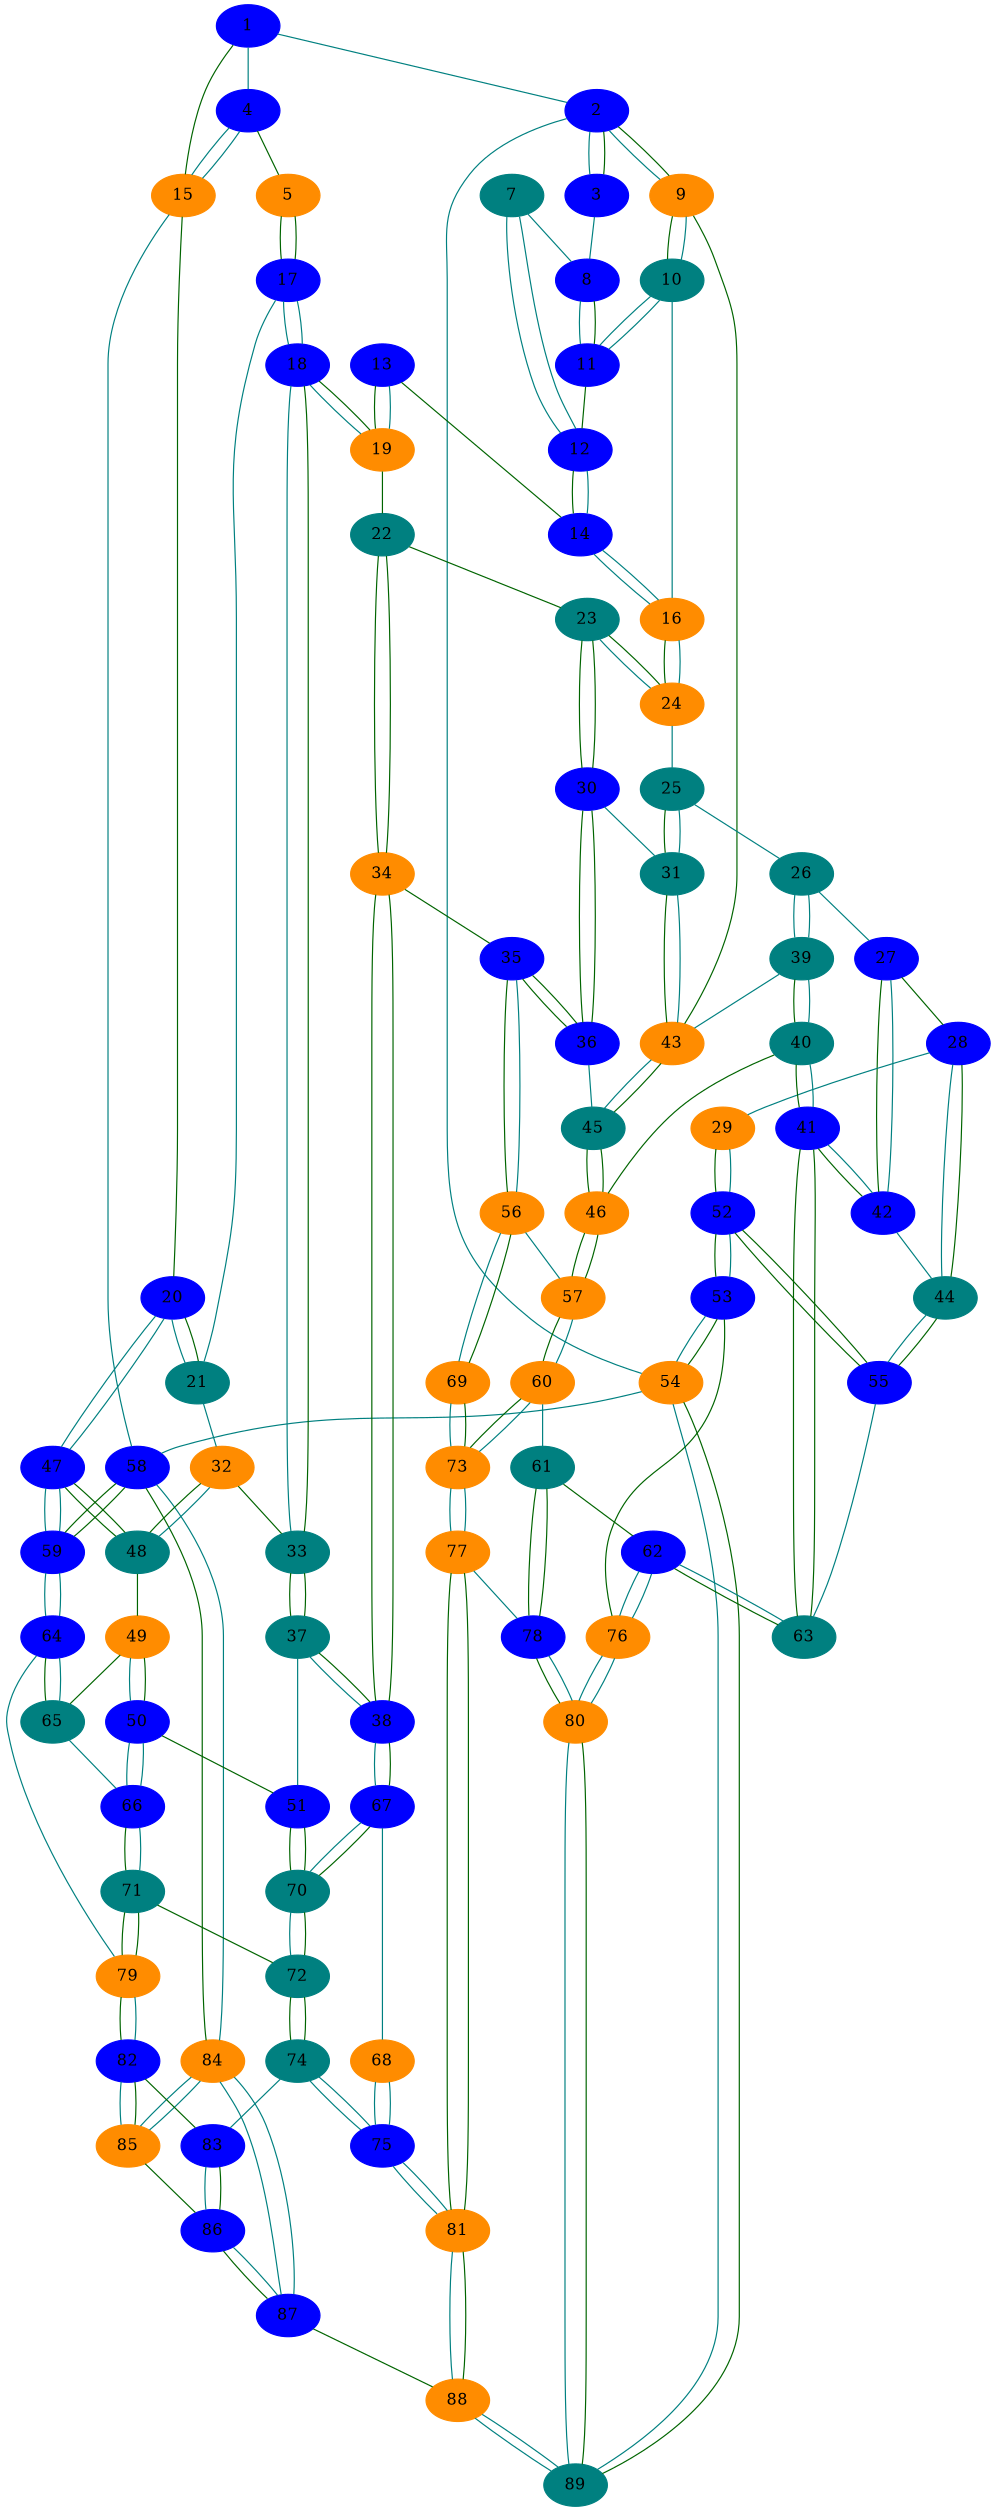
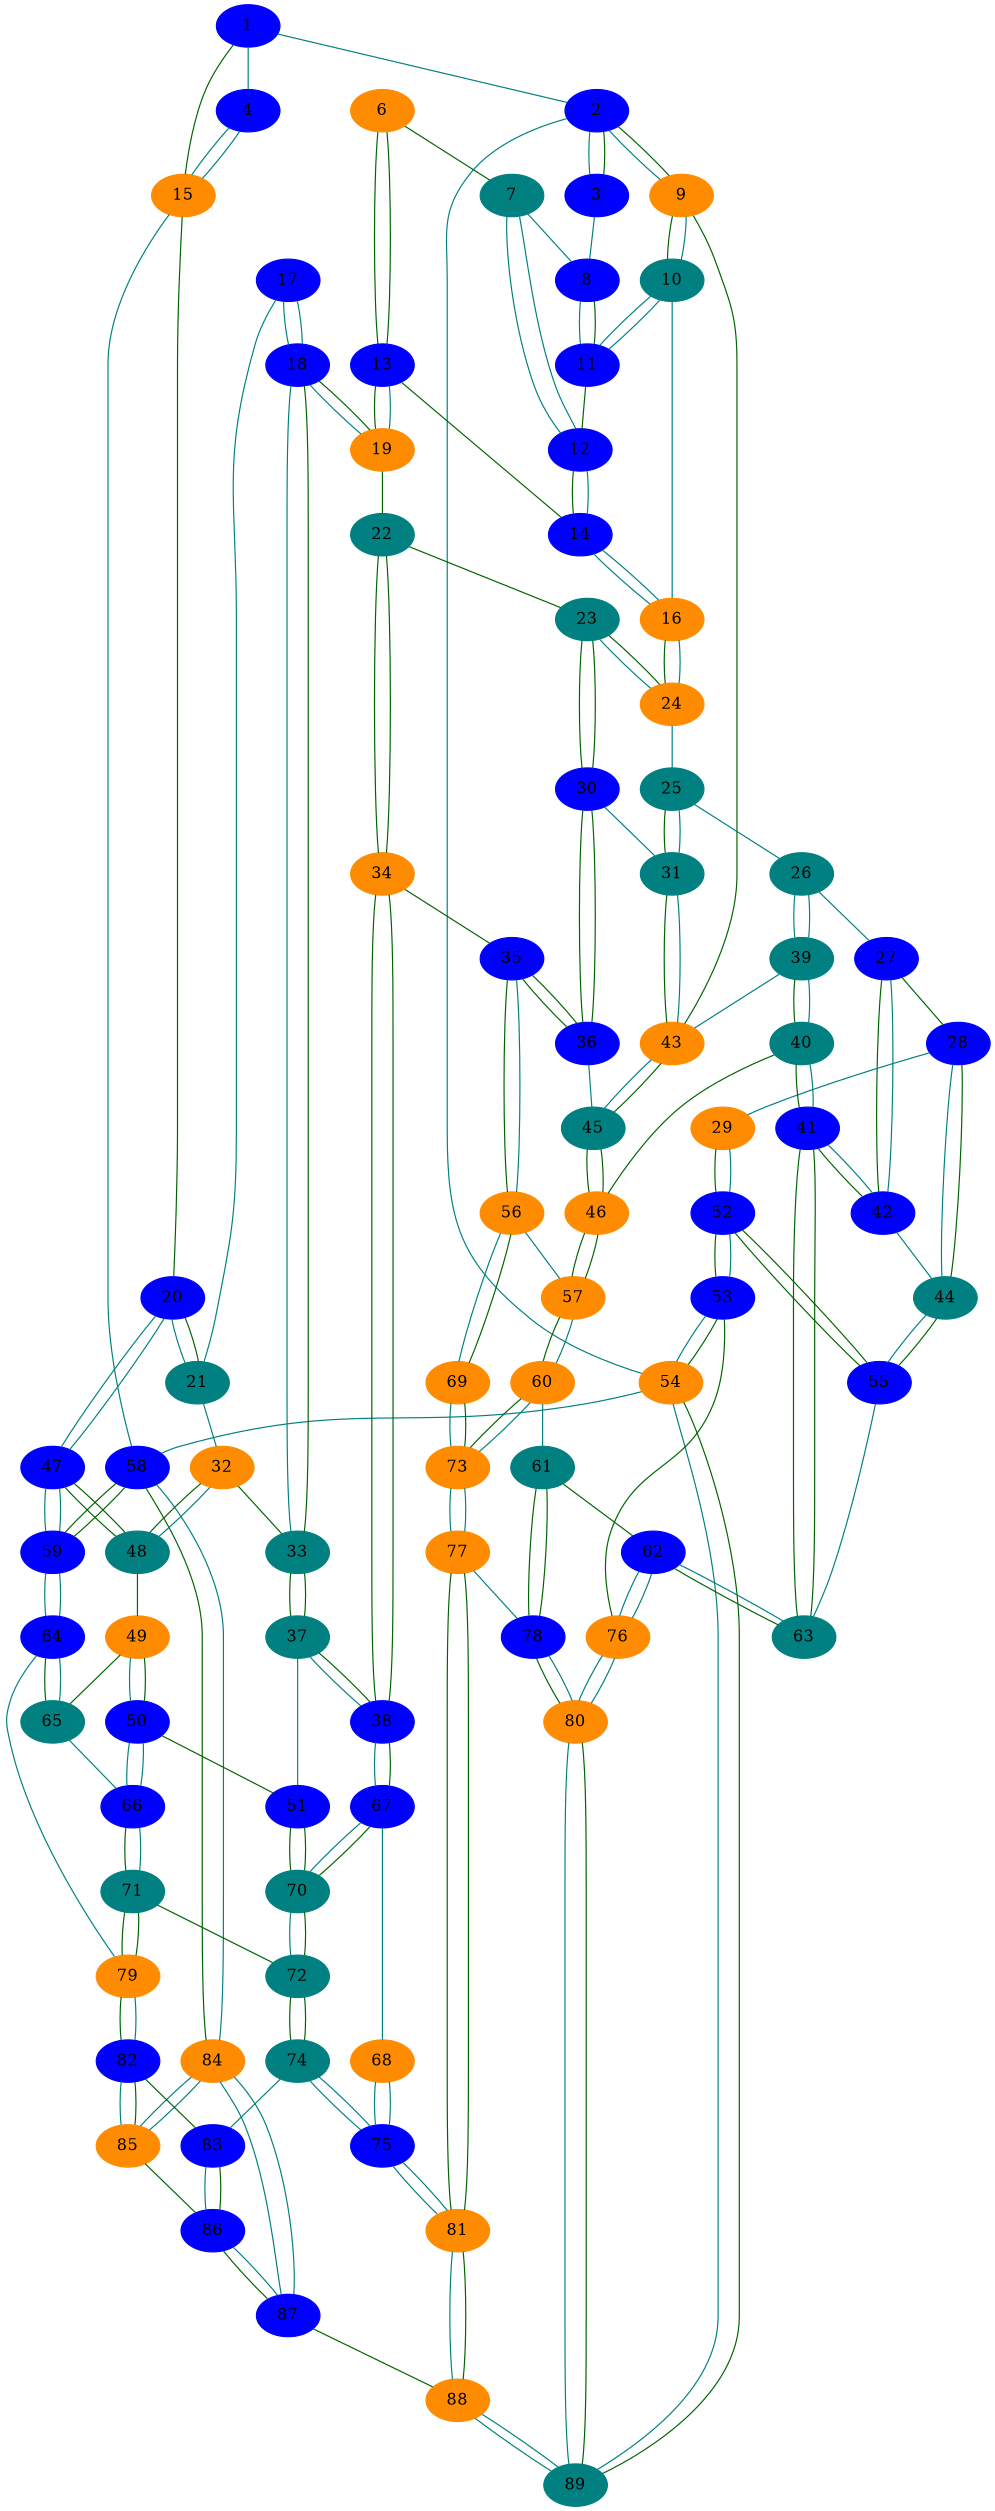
node "6": added
node "5": removed
